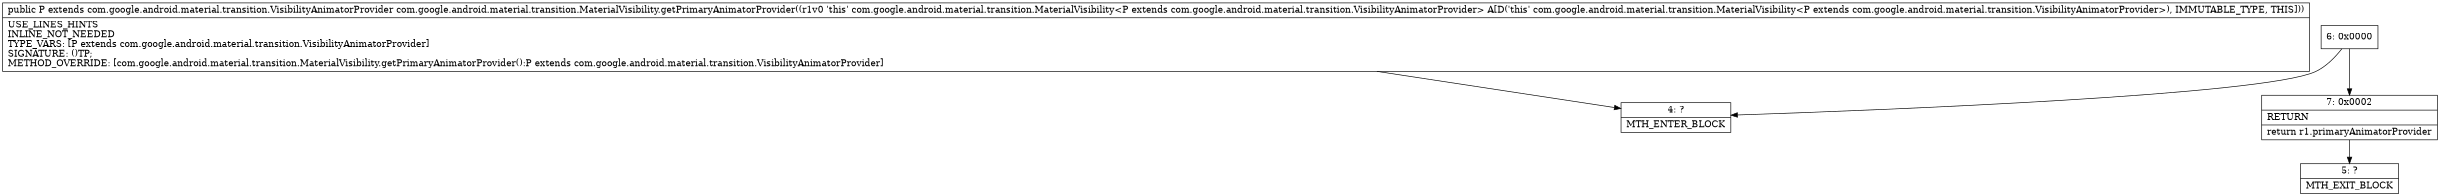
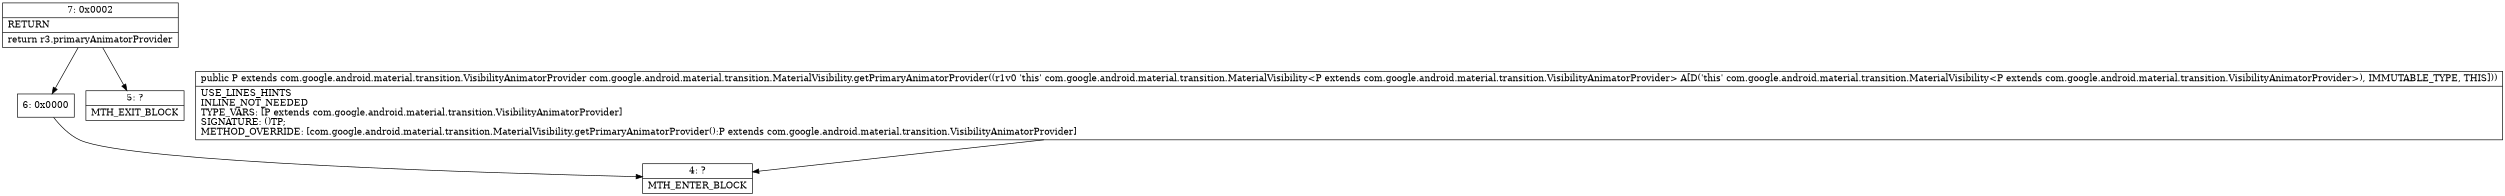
edge "6: 0x0000" -> "7: 0x0002": reversed
node "7: 0x0002": text "return r1.primaryAnimatorProvider" -> "return r3.primaryAnimatorProvider"
